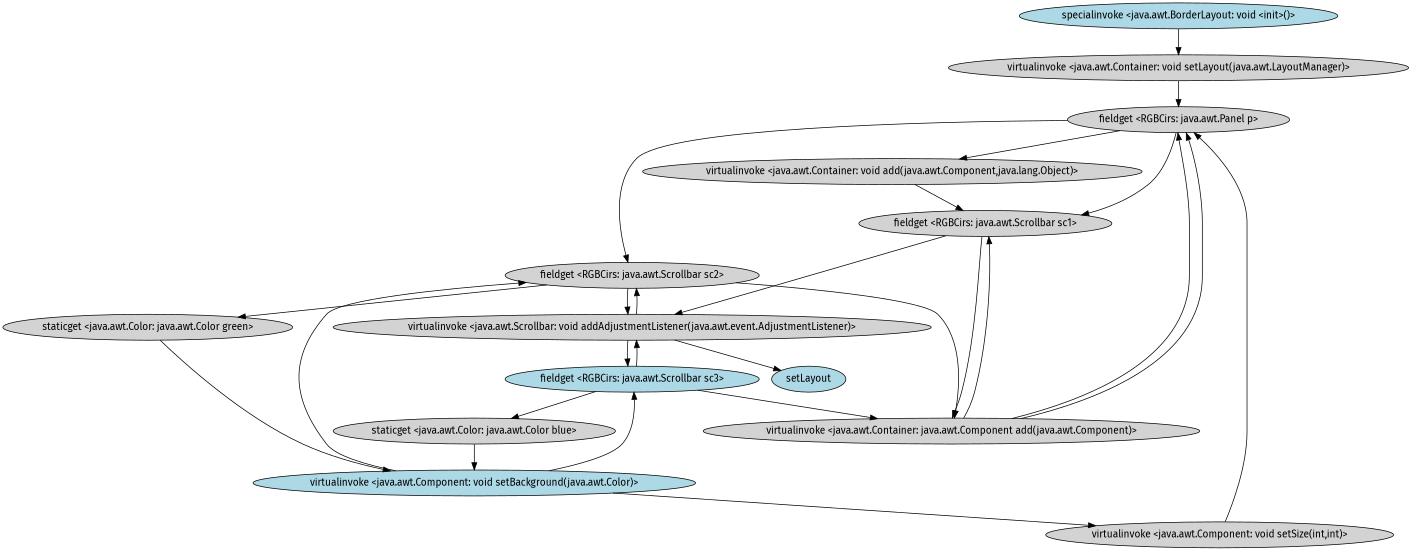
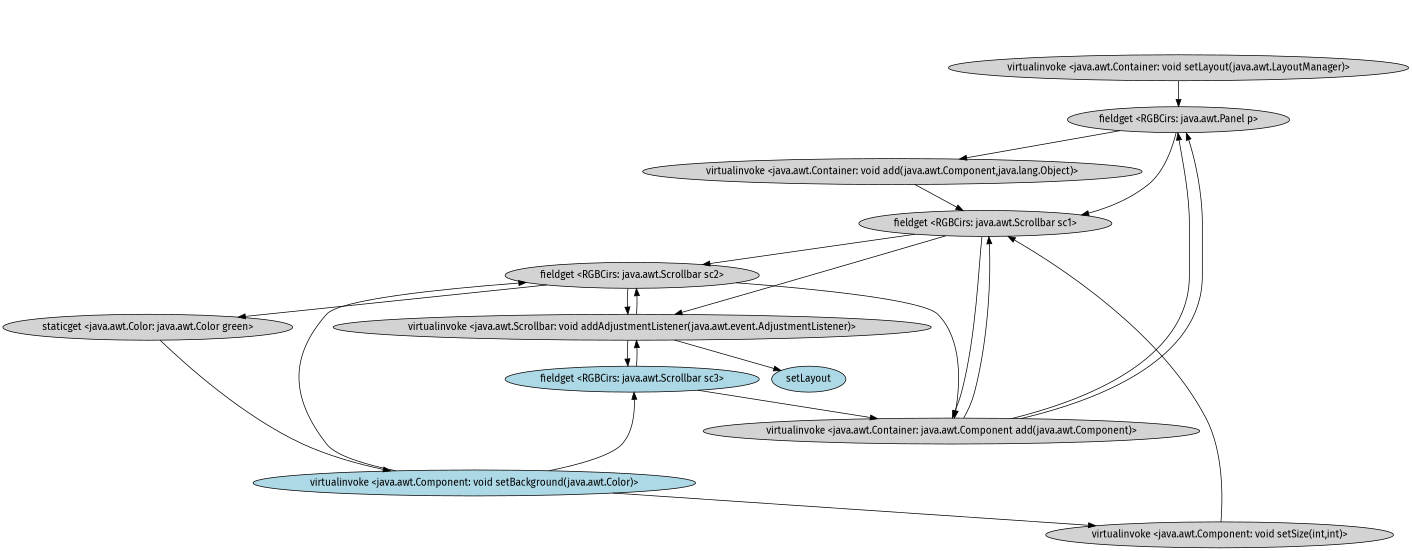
node "specialinvoke <java.awt.BorderLayout: void <init>()>": removed
edge "fieldget <RGBCirs: java.awt.Panel p>" -> "fieldget <RGBCirs: java.awt.Scrollbar sc2>": now "fieldget <RGBCirs: java.awt.Scrollbar sc1>" -> "fieldget <RGBCirs: java.awt.Scrollbar sc2>"
edge "virtualinvoke <java.awt.Component: void setSize(int,int)>" -> "fieldget <RGBCirs: java.awt.Panel p>": now "virtualinvoke <java.awt.Component: void setSize(int,int)>" -> "fieldget <RGBCirs: java.awt.Scrollbar sc1>"
node "staticget <java.awt.Color: java.awt.Color blue>": removed
